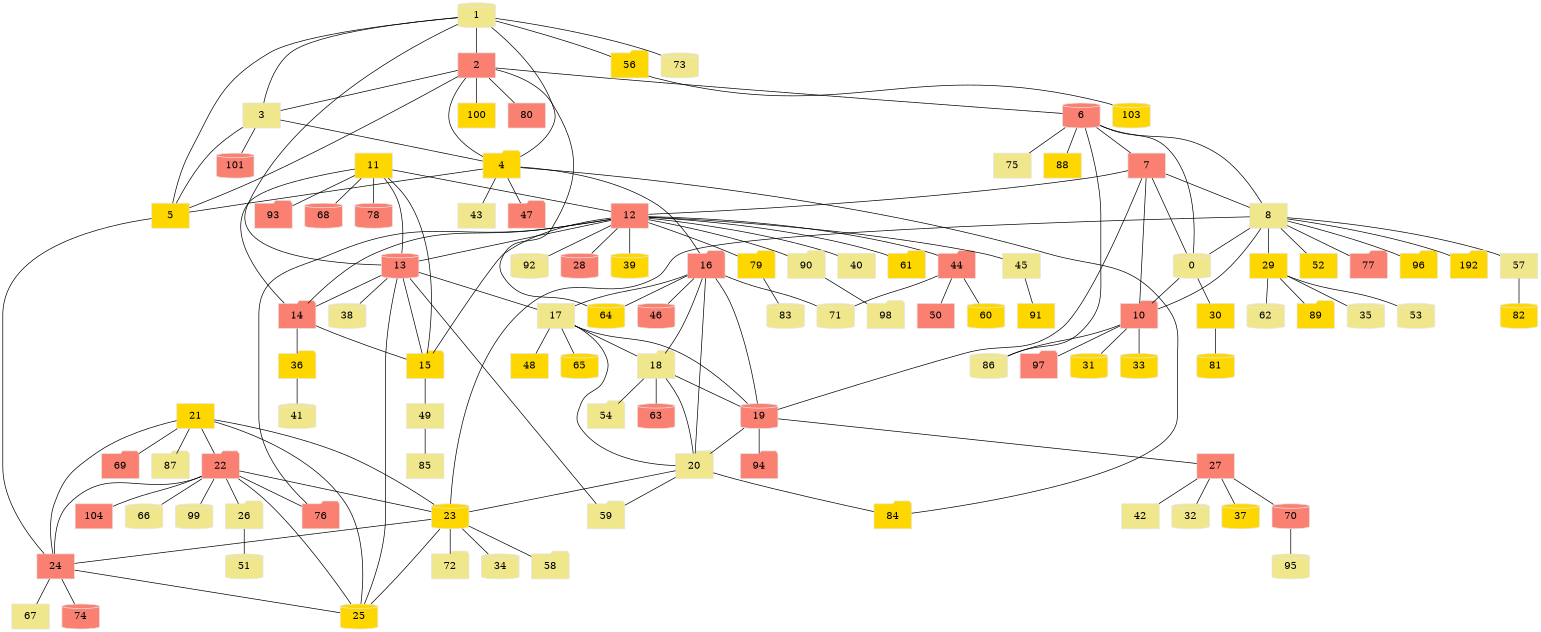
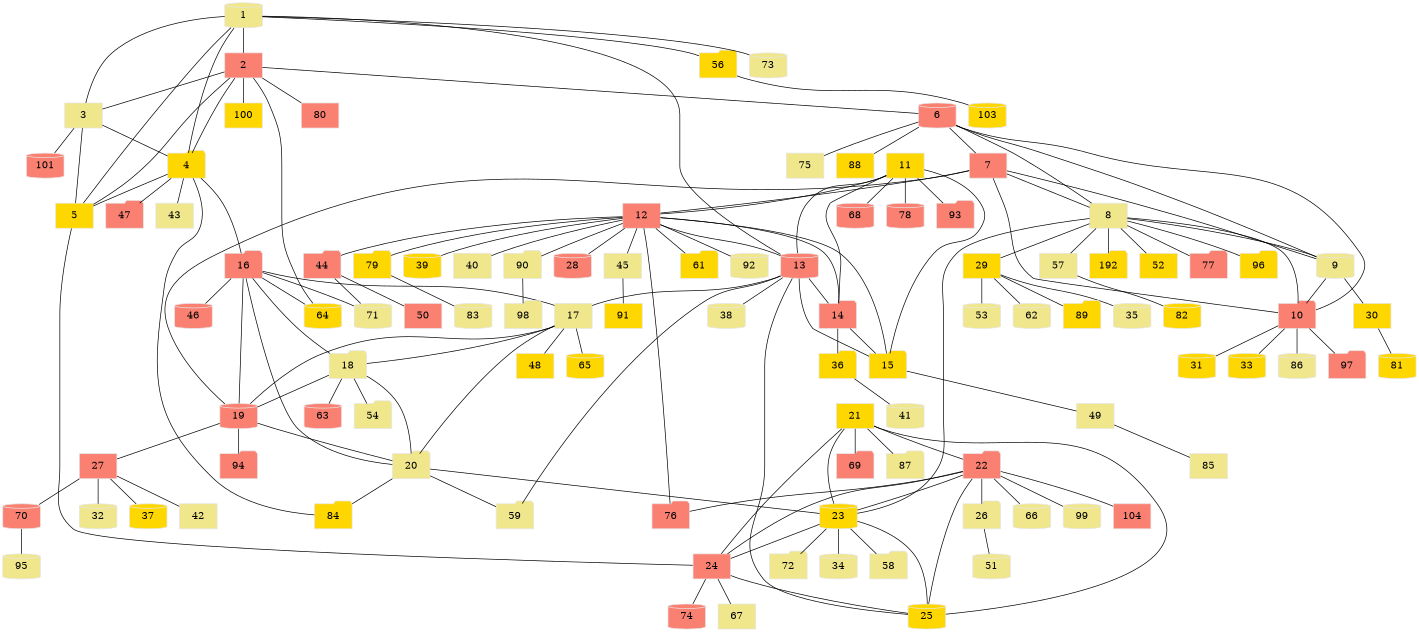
node "0": label "0" -> "9"
edge "6" -- "86": now "6" -- "10"
node "60": removed
